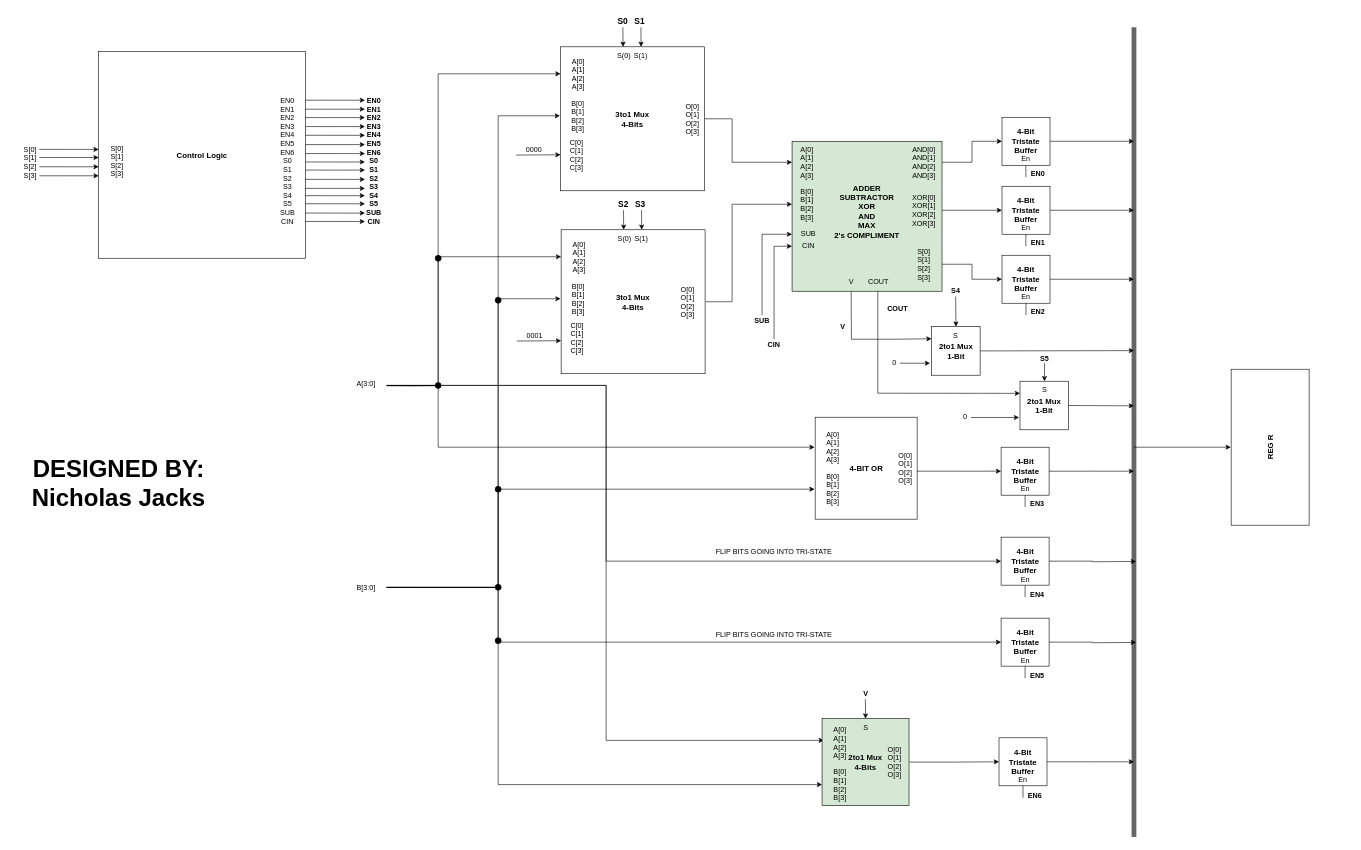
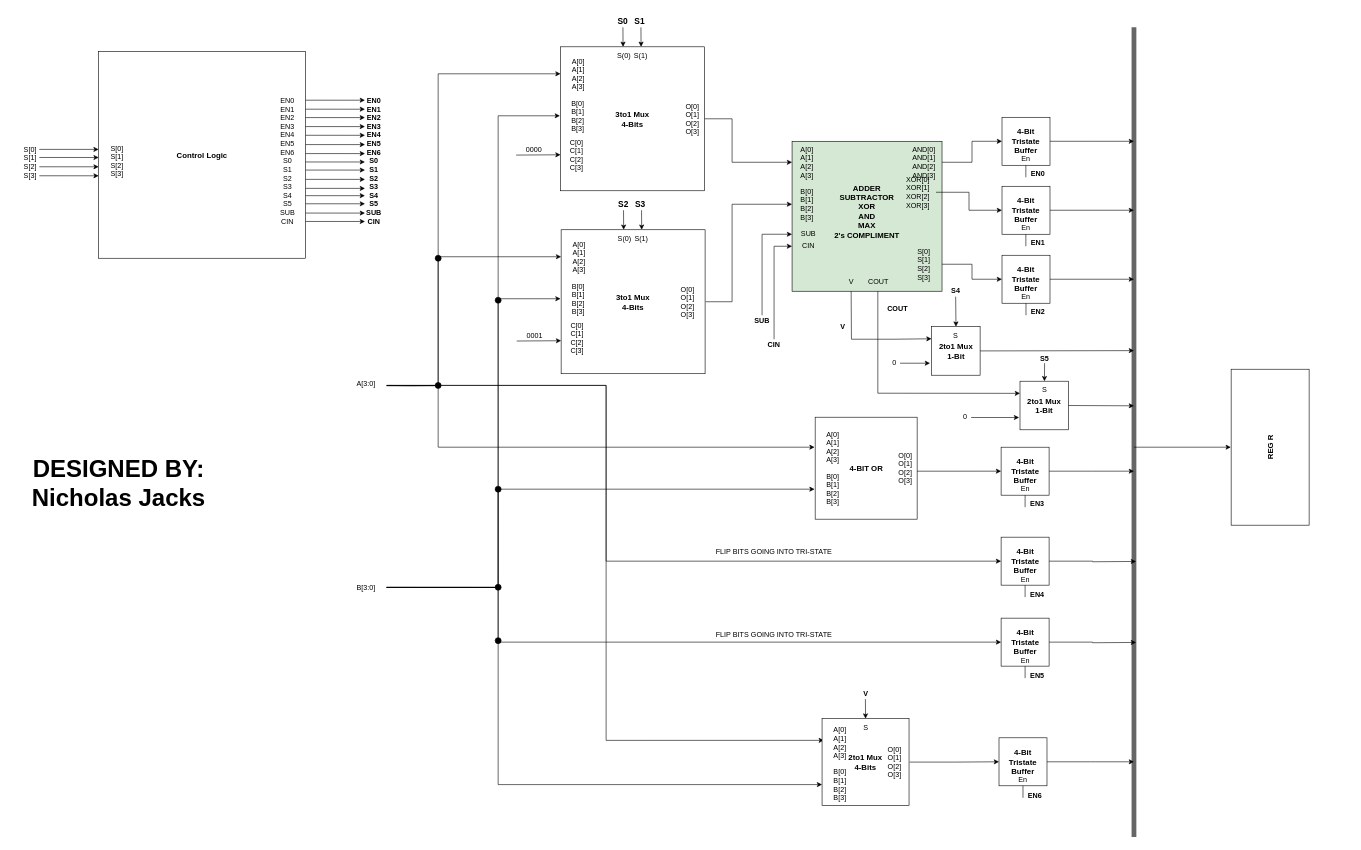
node "XOR[0] XOR[1] XOR[2] XOR[3]": moved (924, 210) -> (918, 192)
node "2to1 Mux 4-Bits": fillcolor #d5e8d4 -> #ffffff
